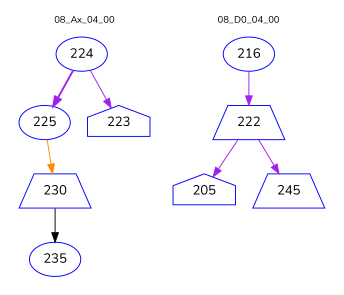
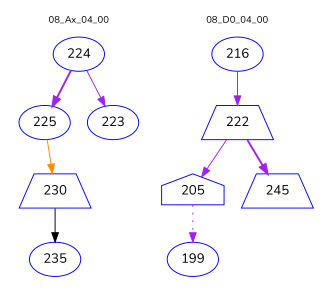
node "223": shape house -> ellipse
edge "222" -> "245": style solid -> bold
node "199": added
